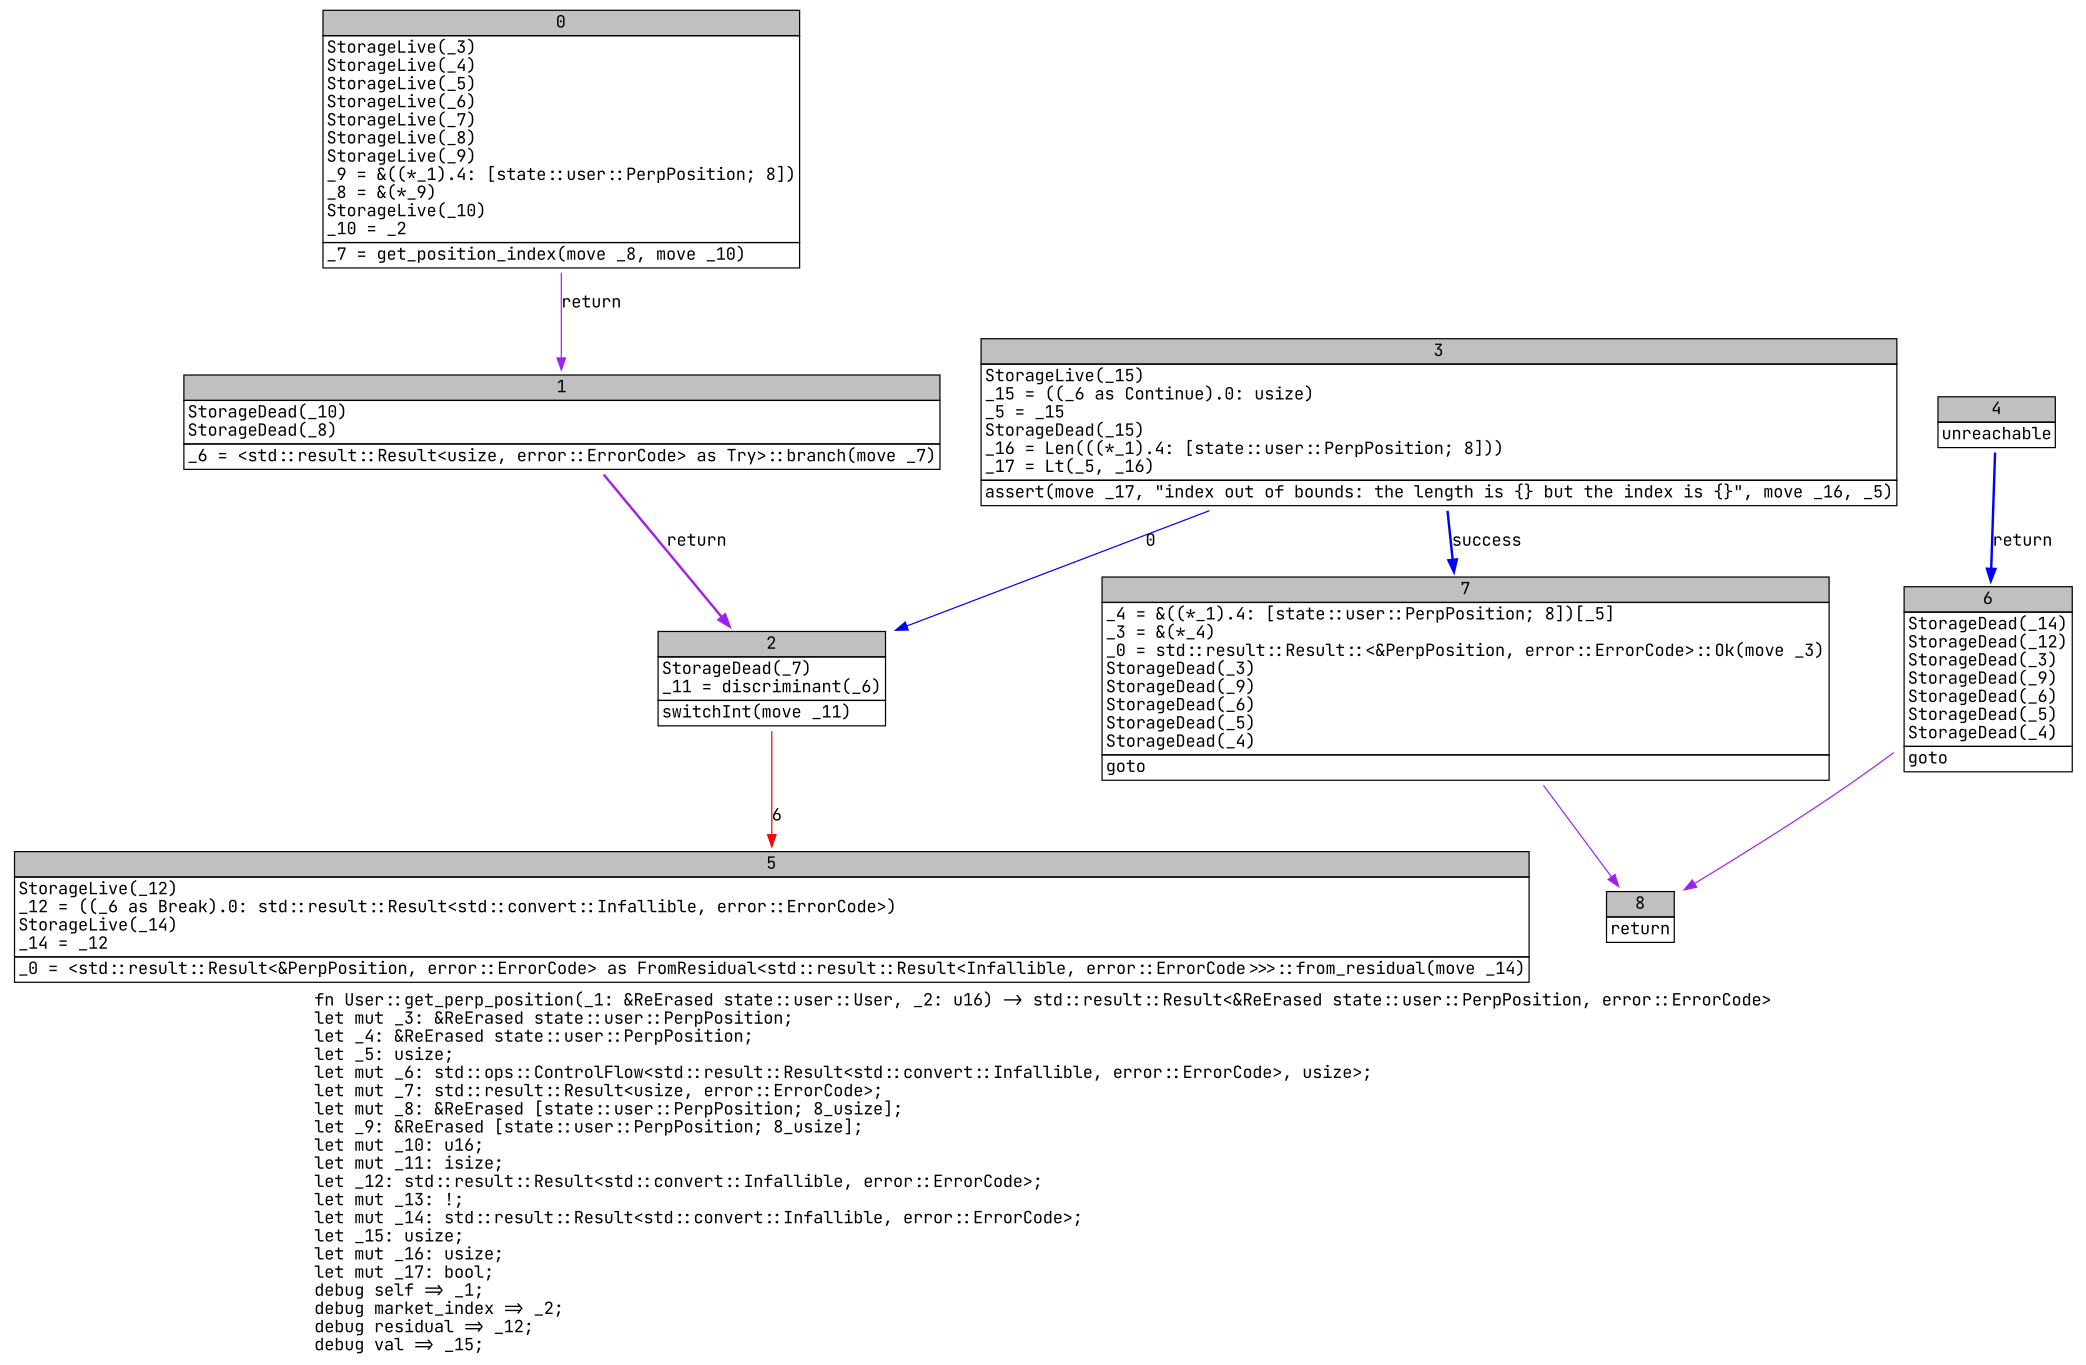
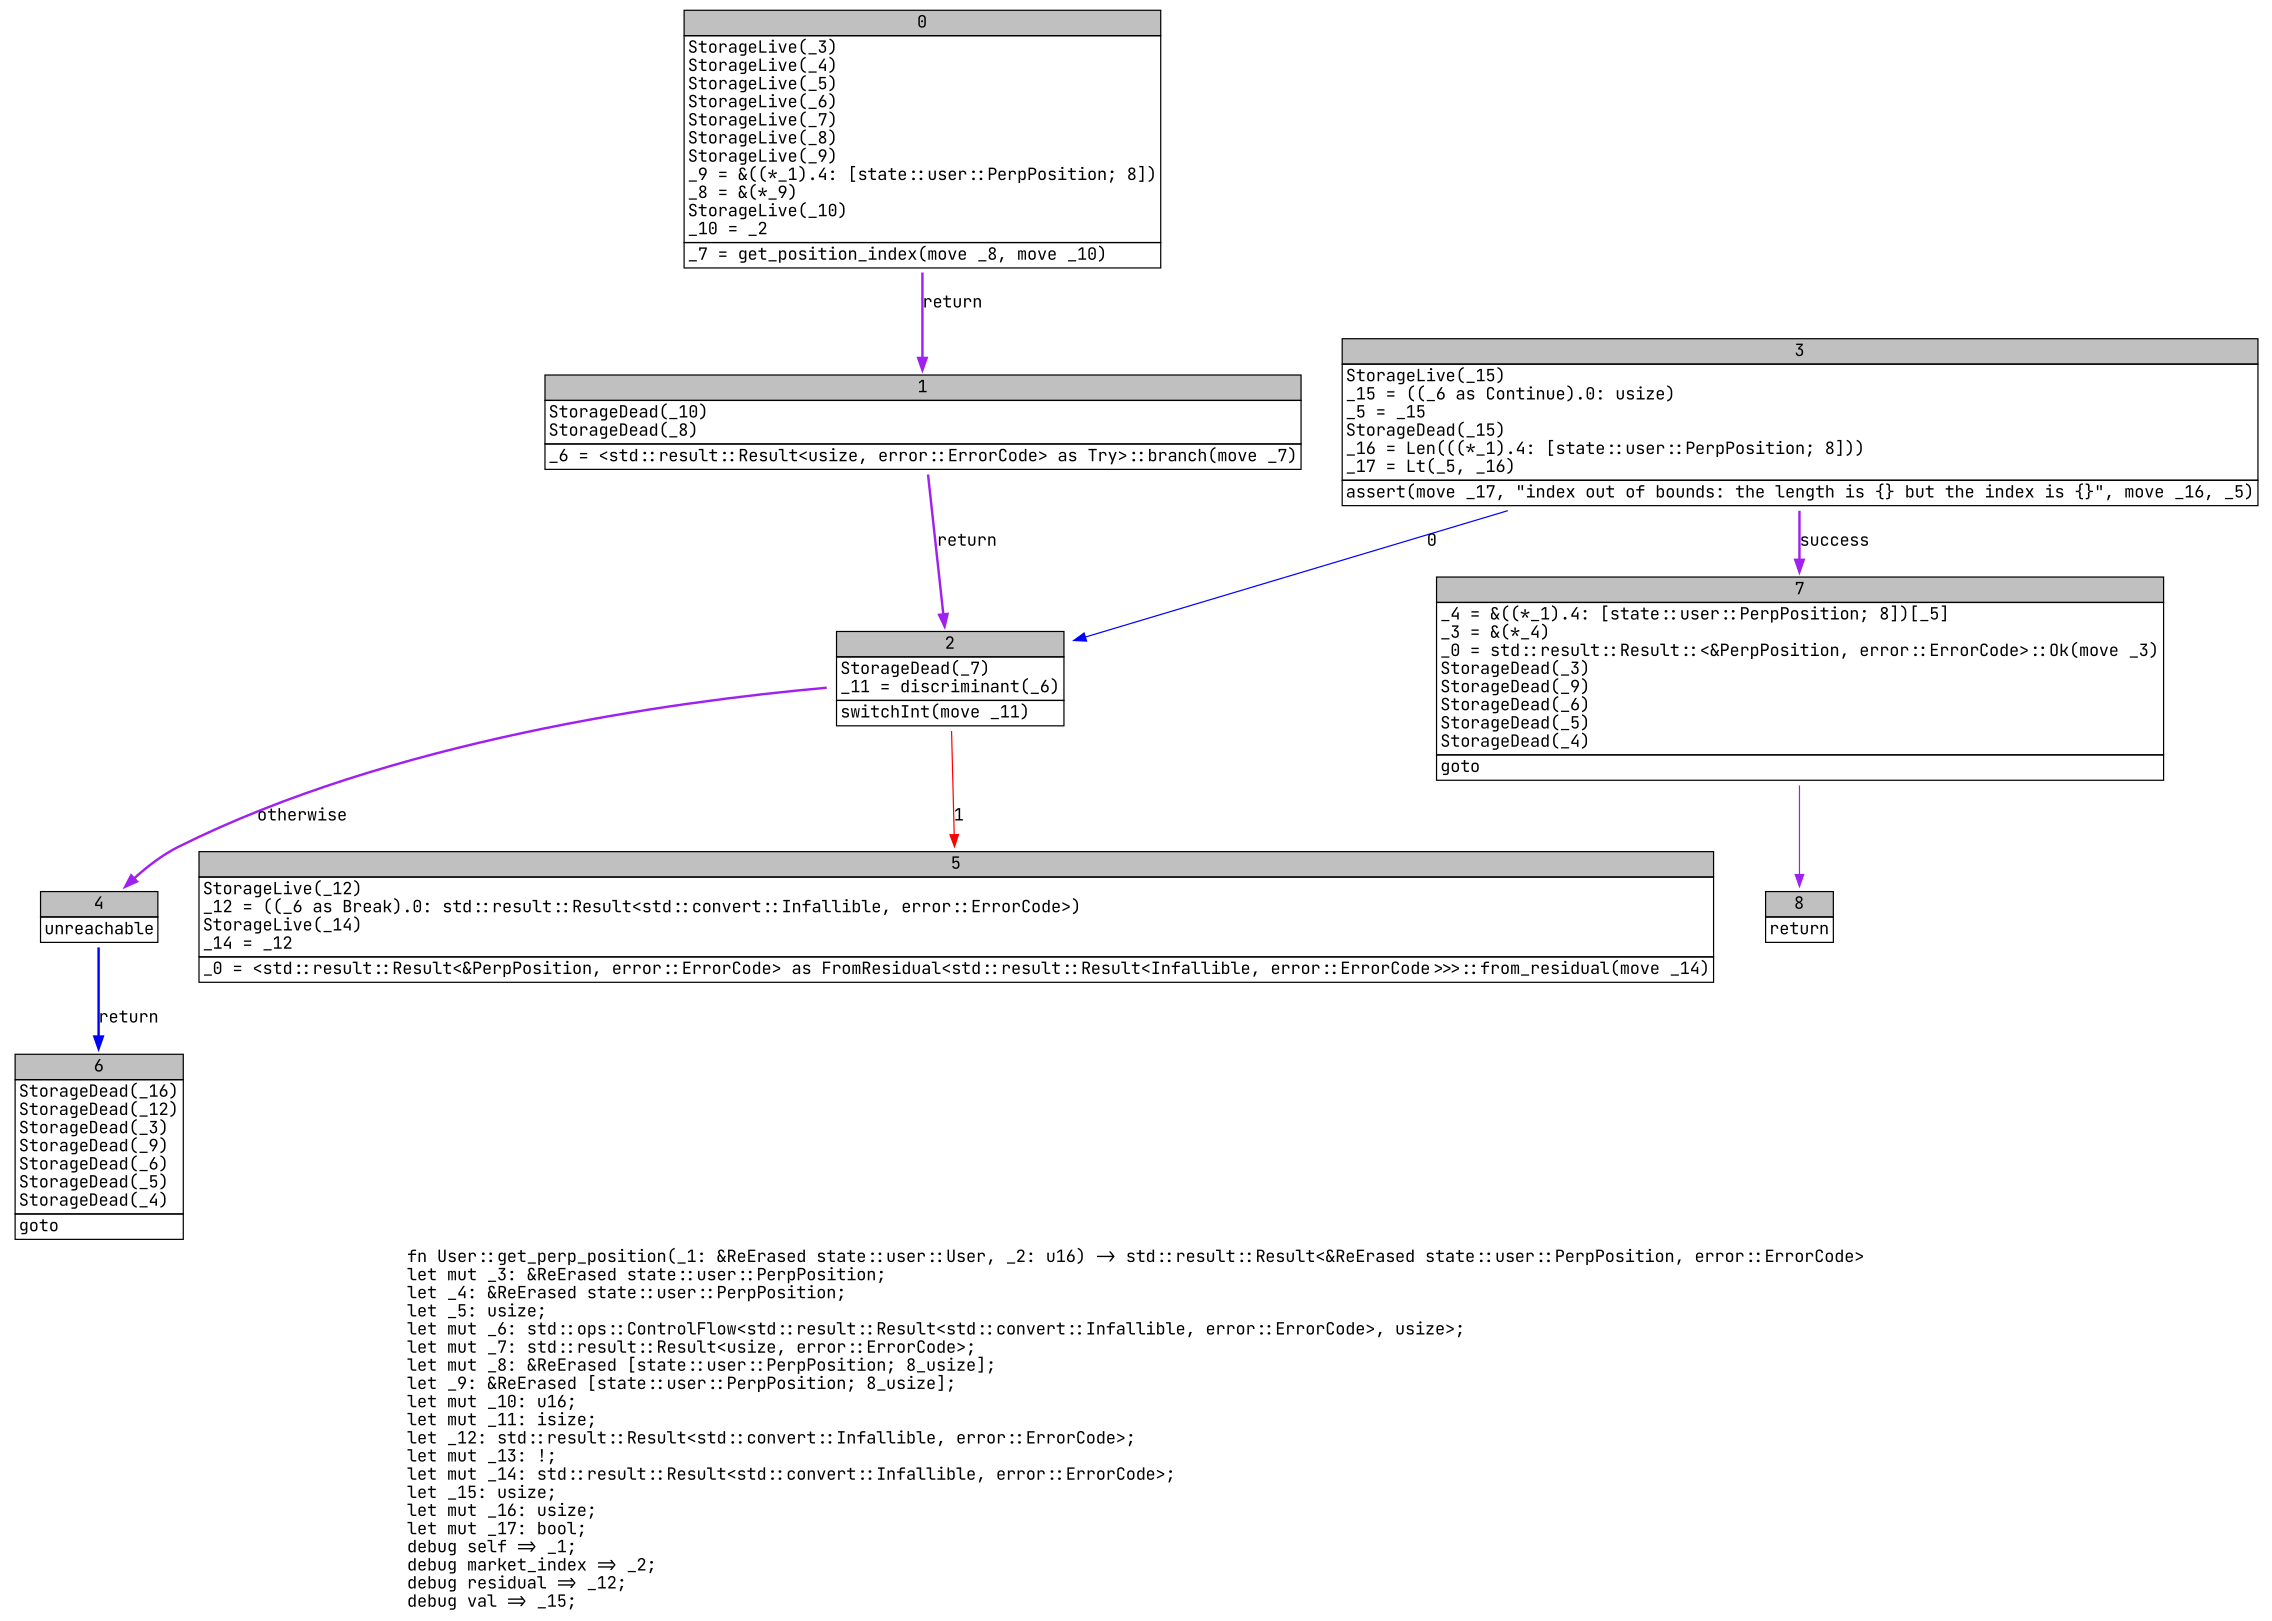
edge "0" -> "1": style solid -> bold
edge "3" -> "7": color blue -> purple
node "6": text "StorageDead(_14)" -> "StorageDead(_16)"
edge "2" -> "4": added, label "otherwise"
edge "2" -> "5": label "6" -> "1"
edge "6" -> "8": removed
